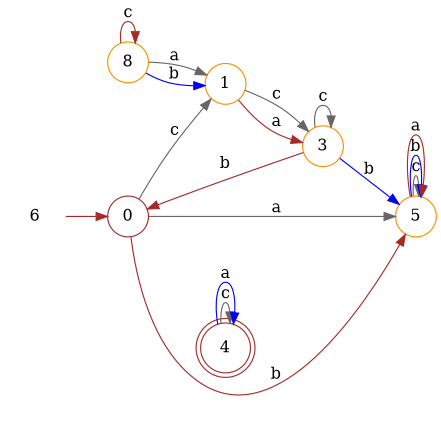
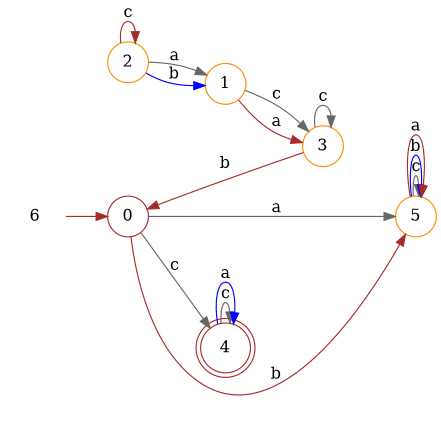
node "8": label "8" -> "2"
edge "0" -> "1": now "0" -> "4"
edge "3" -> "5": removed, label "b"
